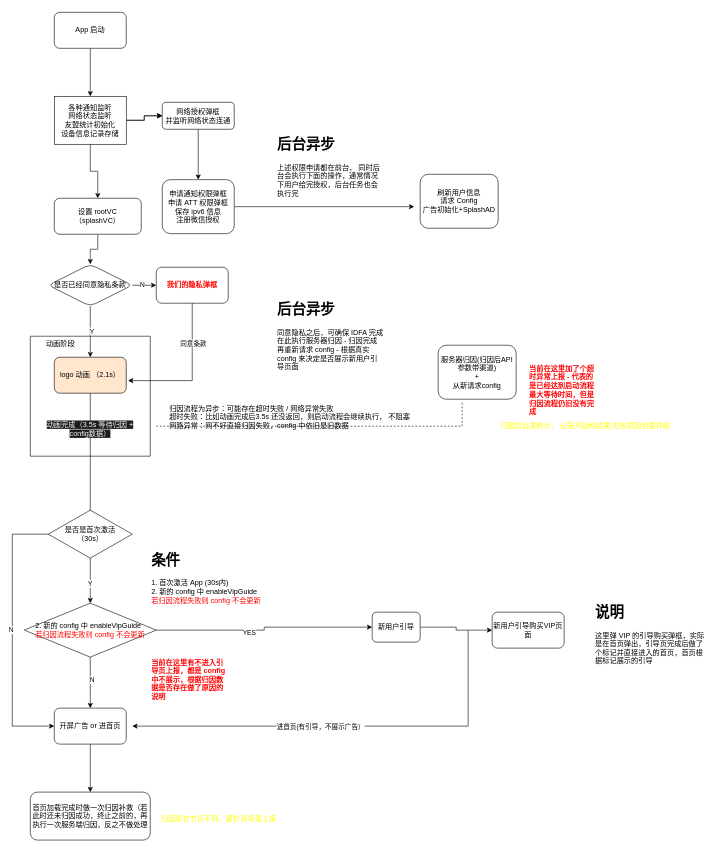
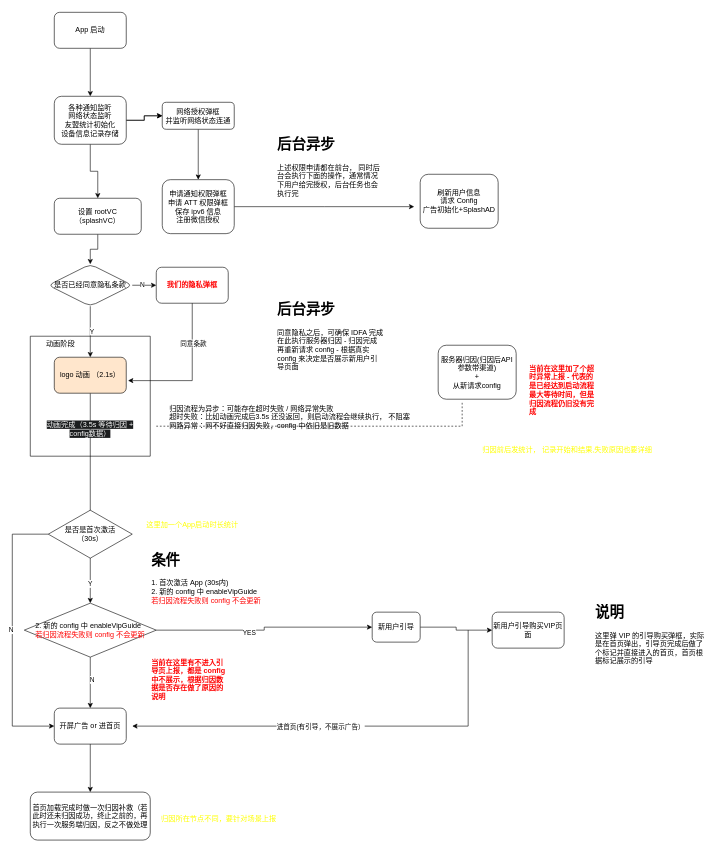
node "各种通知监听 网络状态监听 友盟统计初始化 设备信息记录存储": shape rectangle -> rounded rectangle
node "归因前后发统计， 记录开始和结果,失败原因也要详细": moved (585, 426) -> (567, 450)
node "这里加一个App启动时长统计": added
